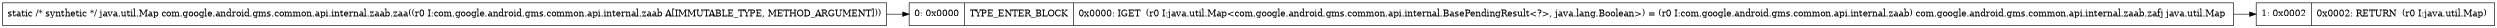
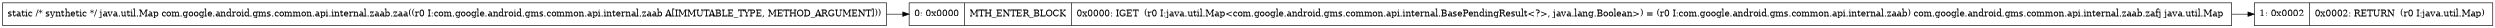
node "0: 0x0000": text "TYPE_ENTER_BLOCK" -> "MTH_ENTER_BLOCK"
